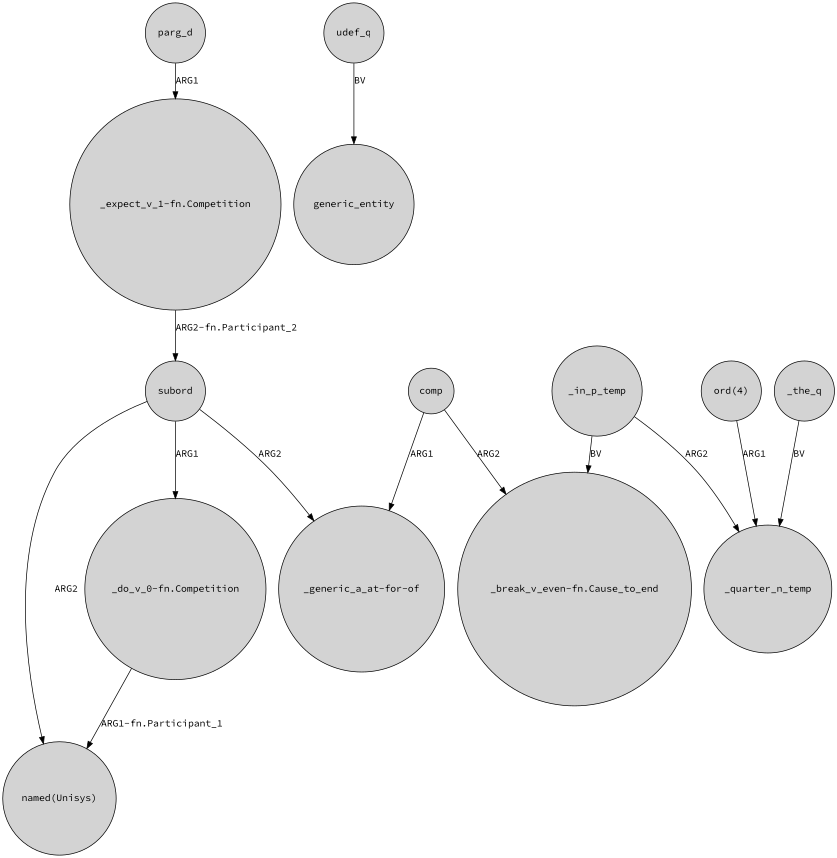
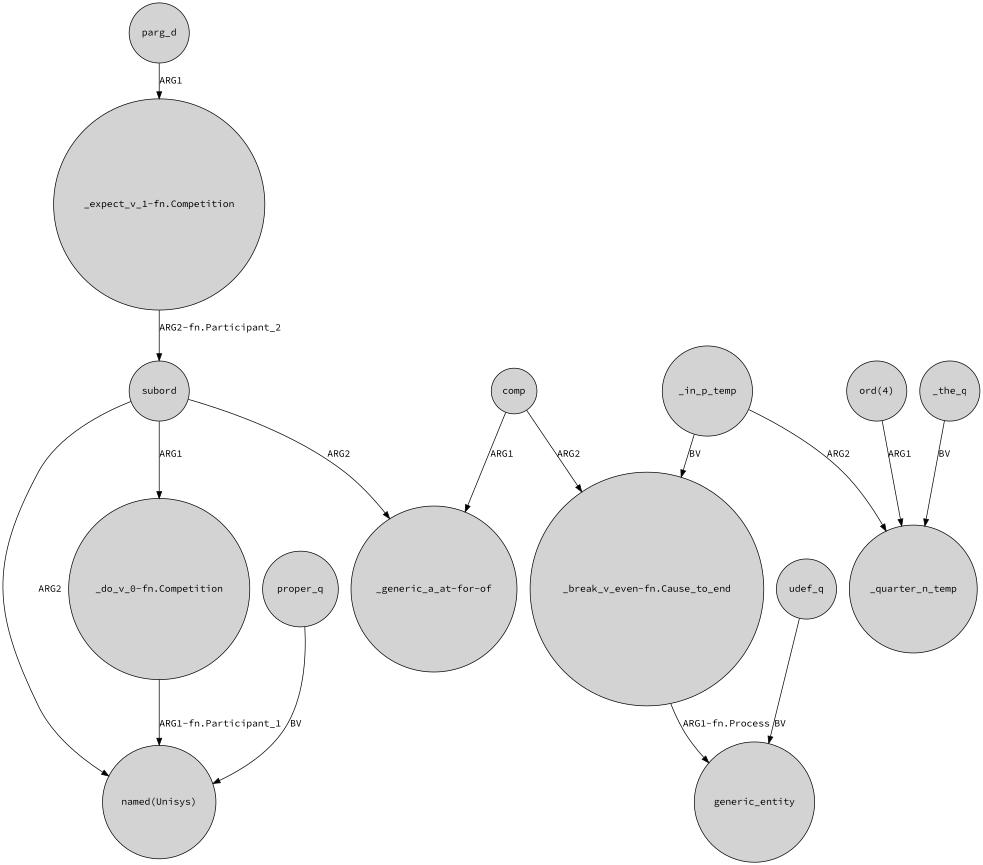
node "proper_q": added
edge "_break_v_even-fn.Cause_to_end" -> "generic_entity": added, label "ARG1-fn.Process"
